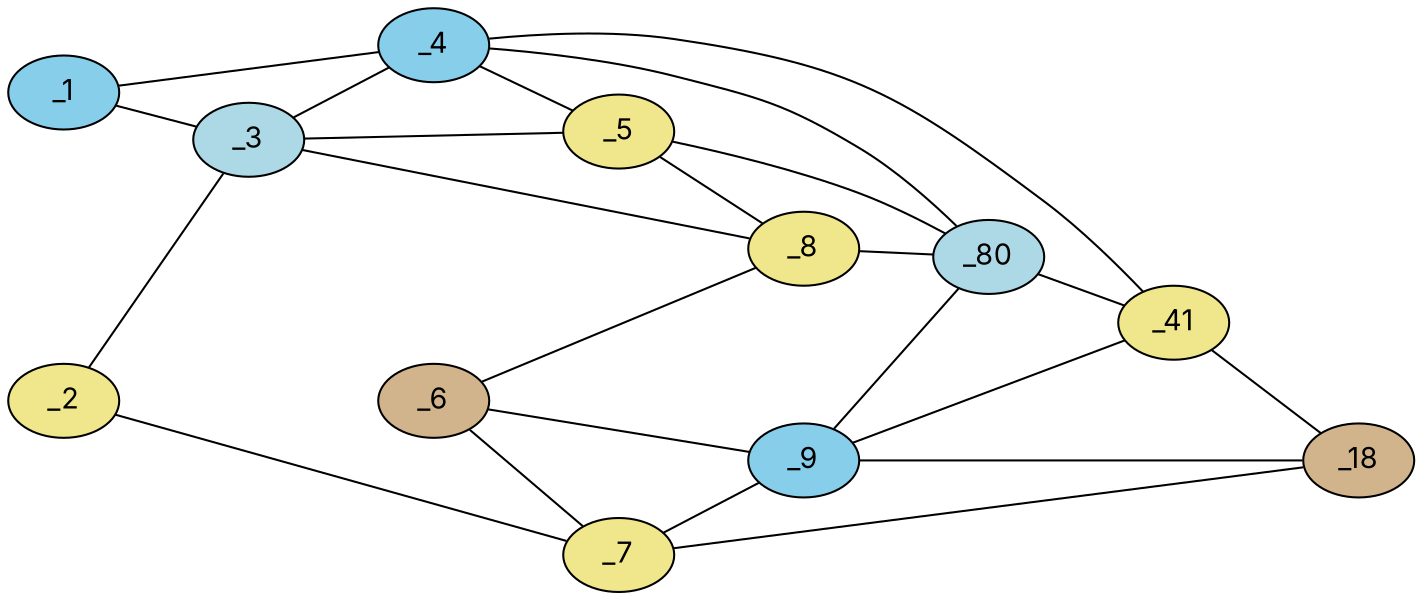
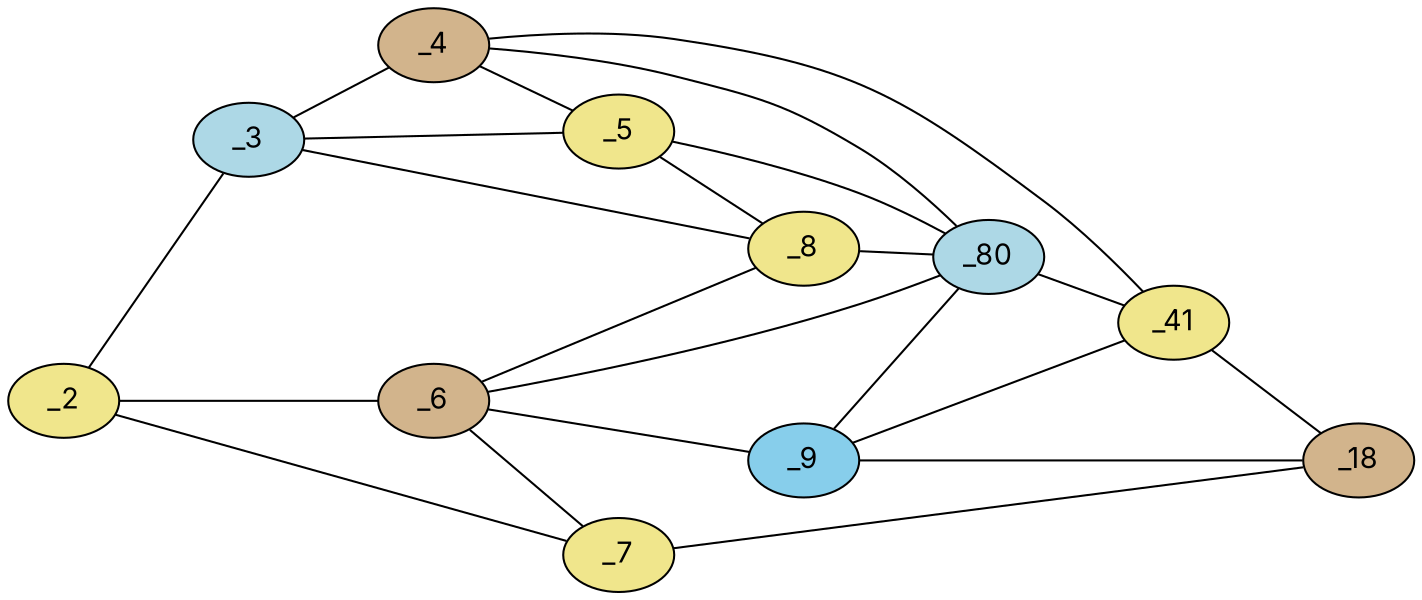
node "_4": fillcolor skyblue -> tan
node "_1": removed
edge "_80" -- "_6": added
edge "_2" -- "_6": added
edge "_9" -- "_7": removed
